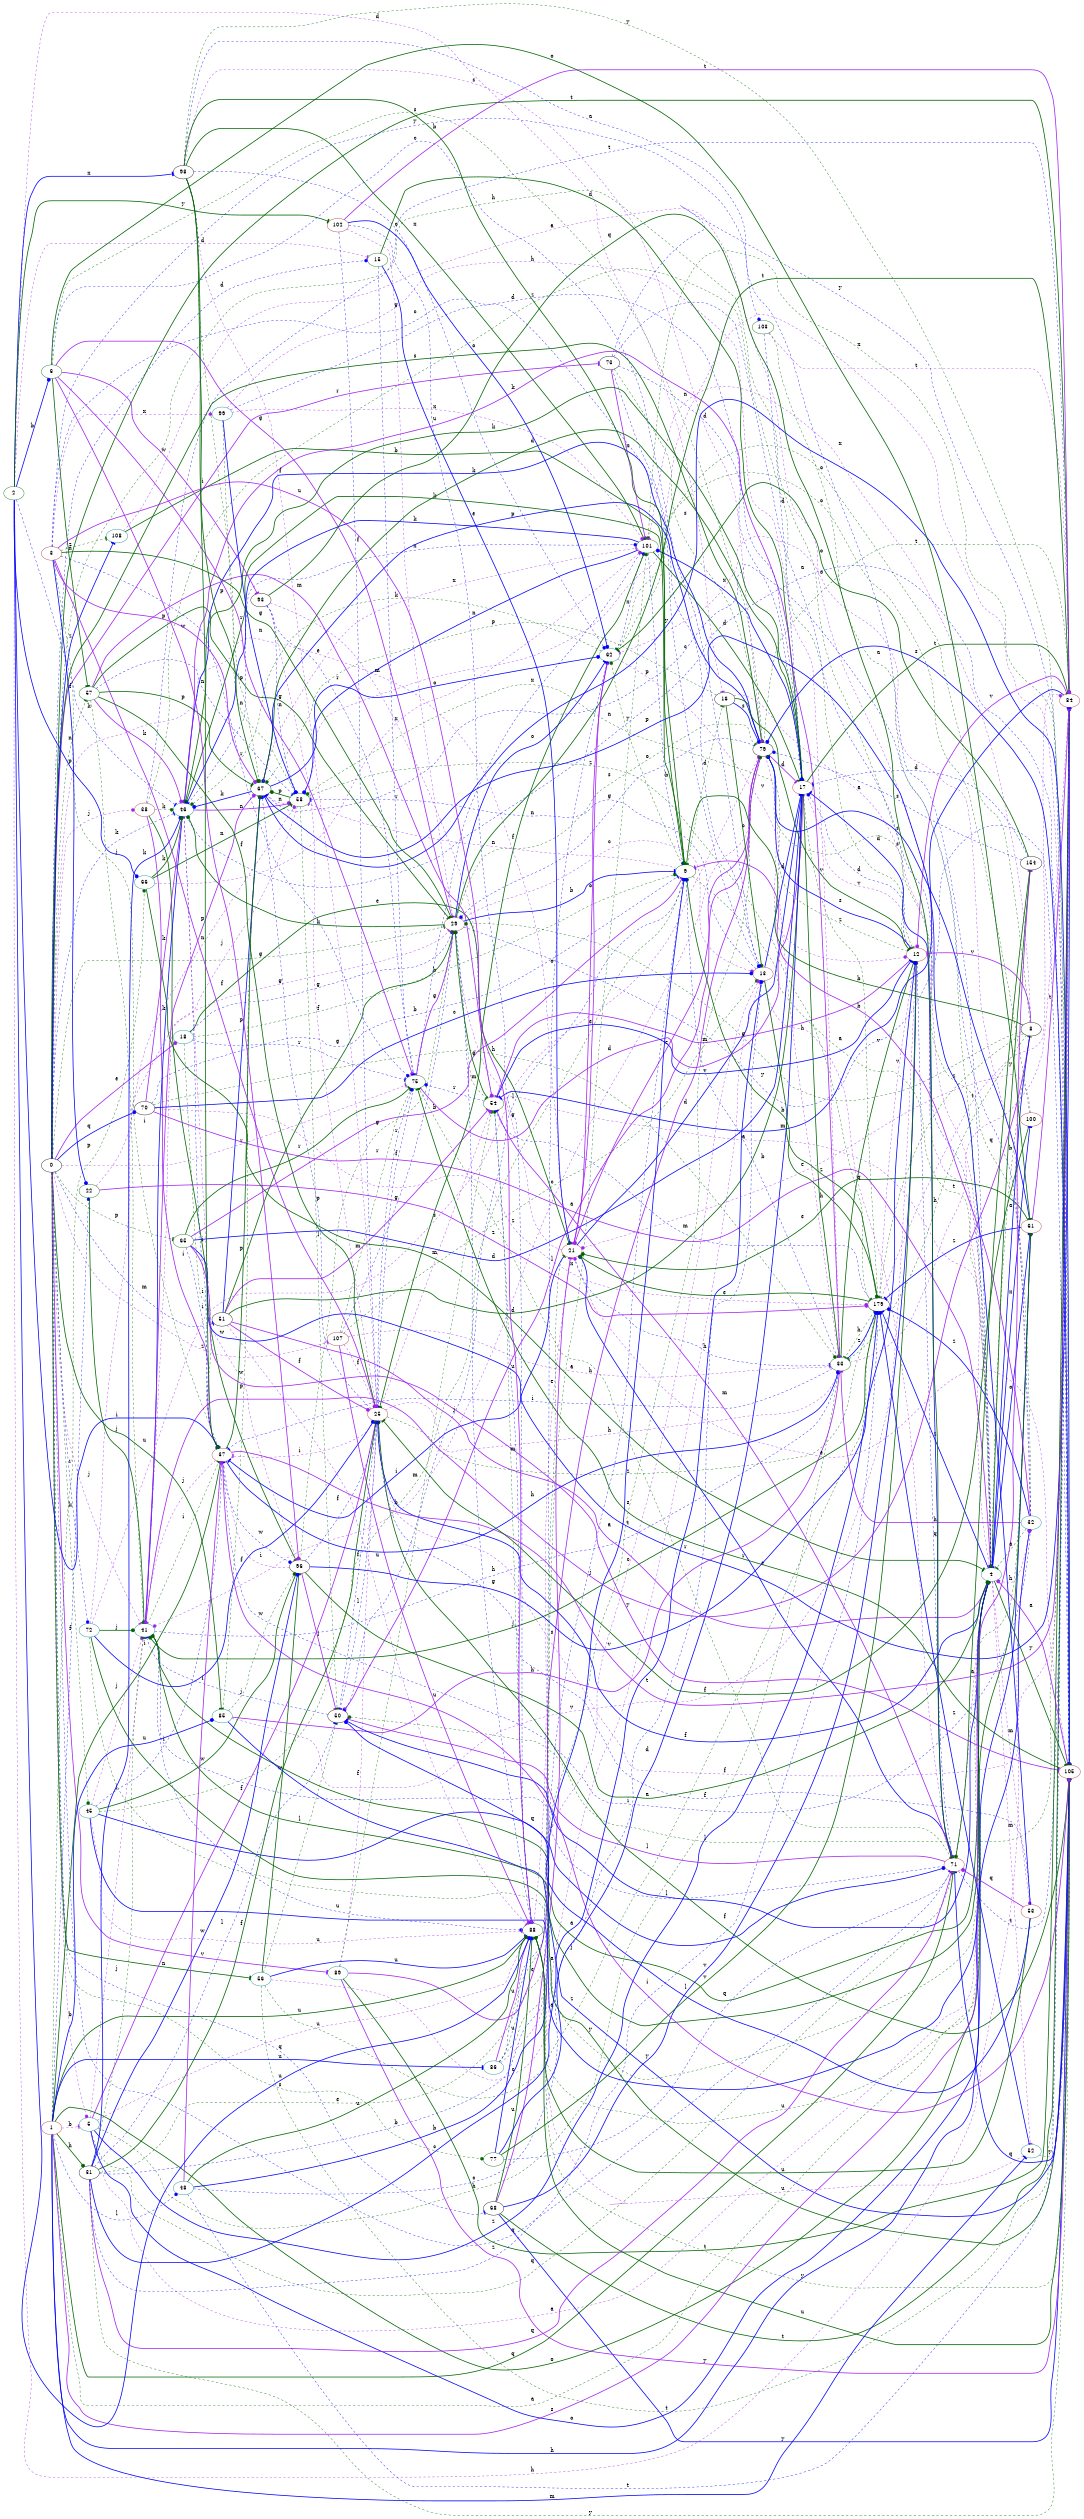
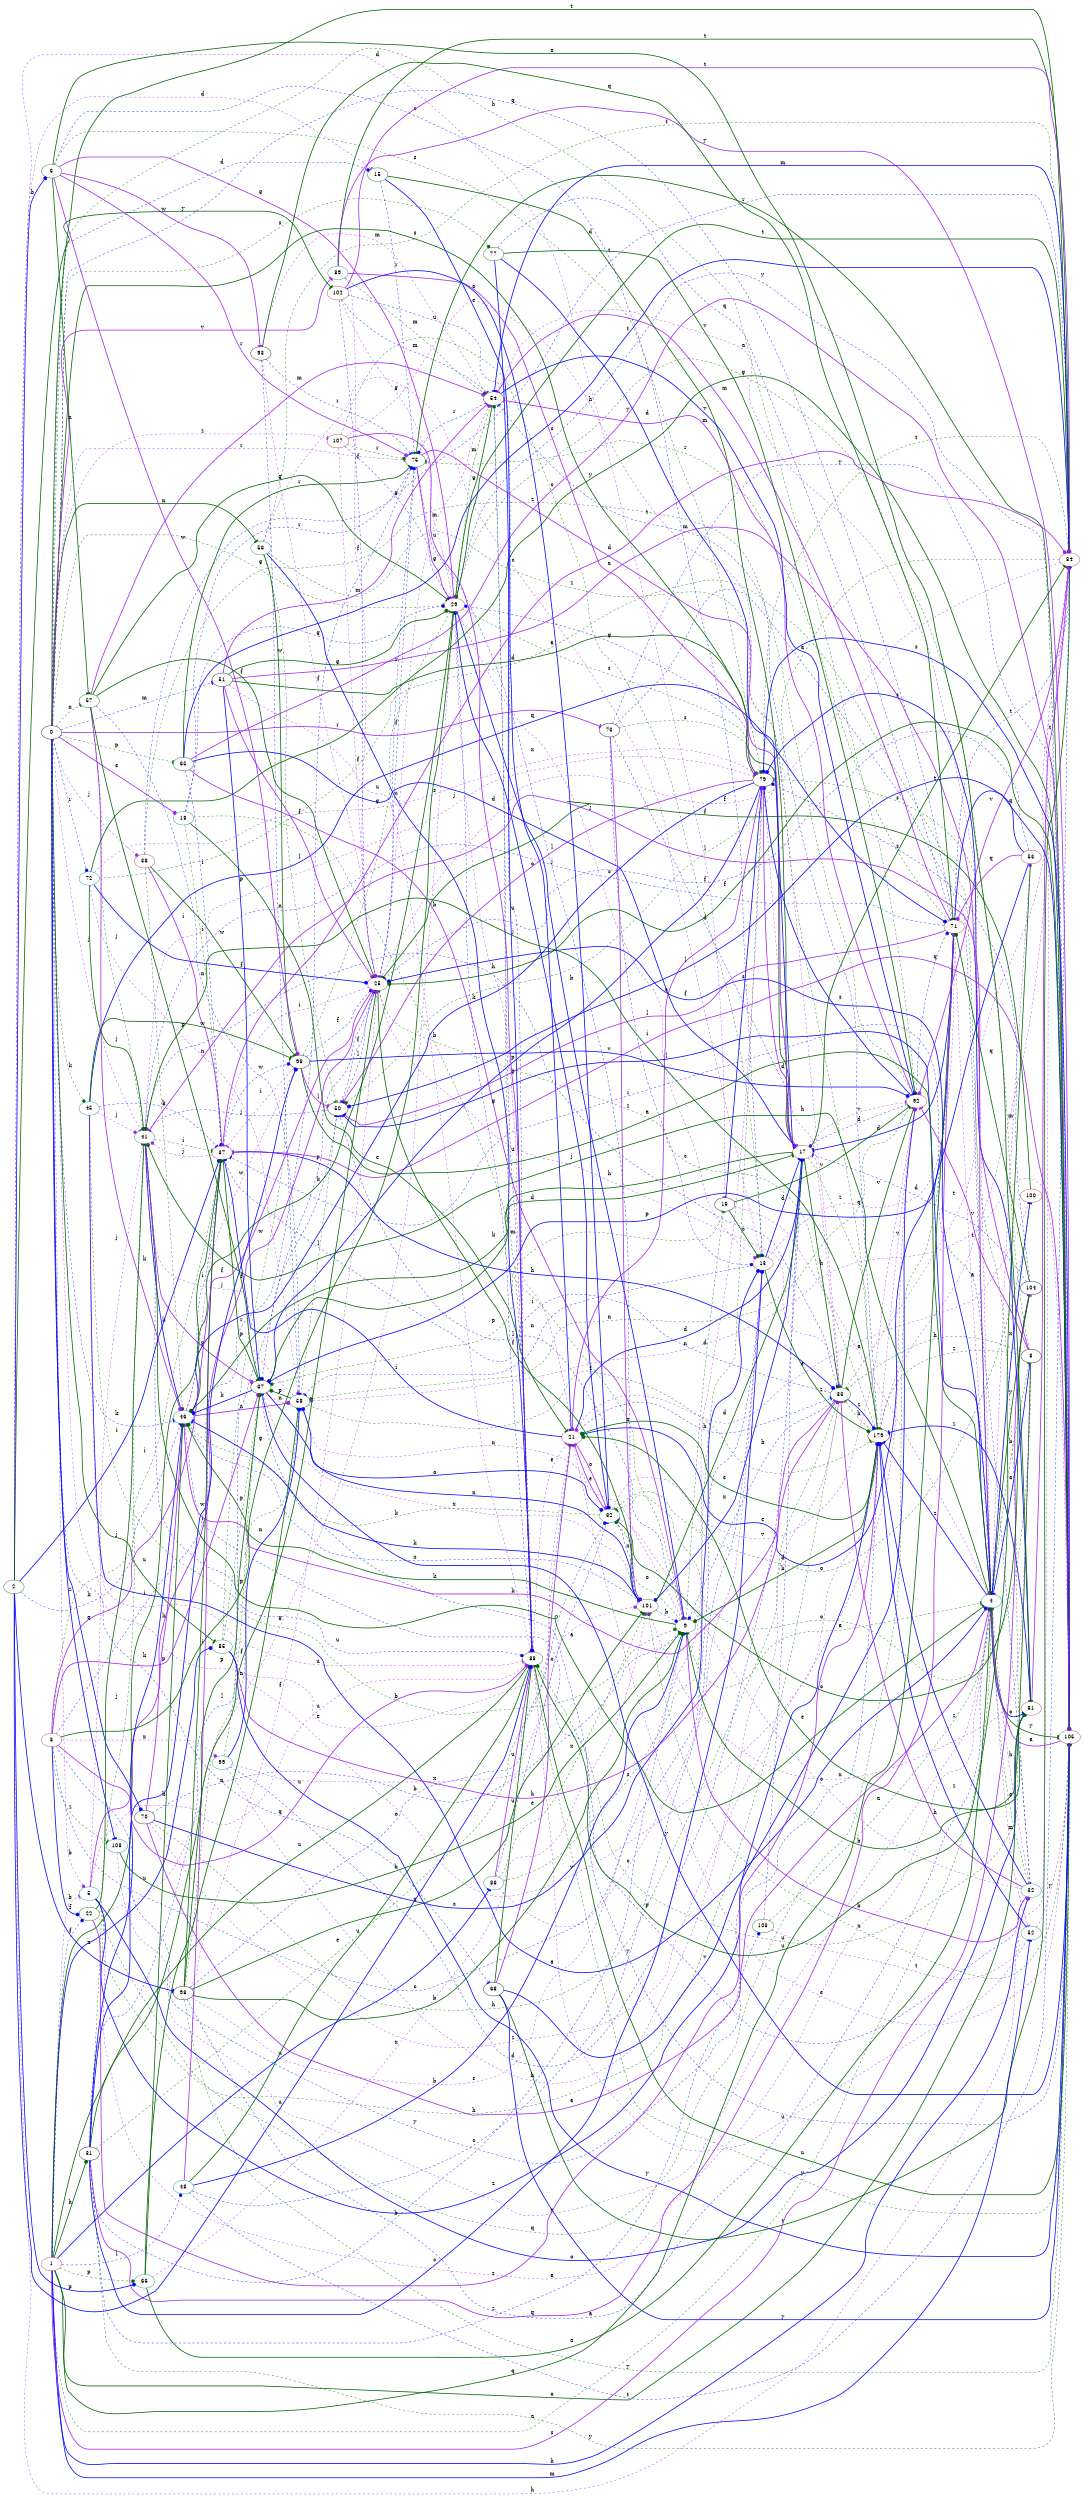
edge "102" -> "54": added, label "m"
node "154": label "154" -> "104"
node "12": label "12" -> "92"
